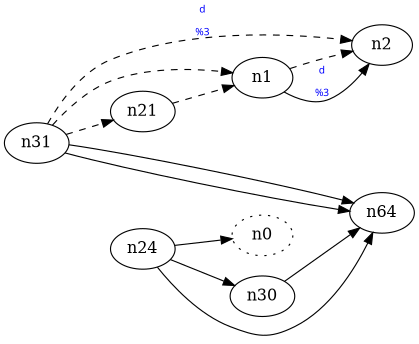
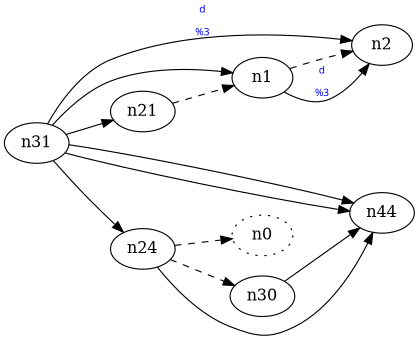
edge "n31" -> "n2": style dashed -> solid
edge "n31" -> "n1": style dashed -> solid
edge "n31" -> "n21": style dashed -> solid
edge "n31" -> "n24": added
node "n64": label "n64" -> "n44"
edge "n24" -> "n0": style solid -> dashed
edge "n24" -> "n30": style solid -> dashed
